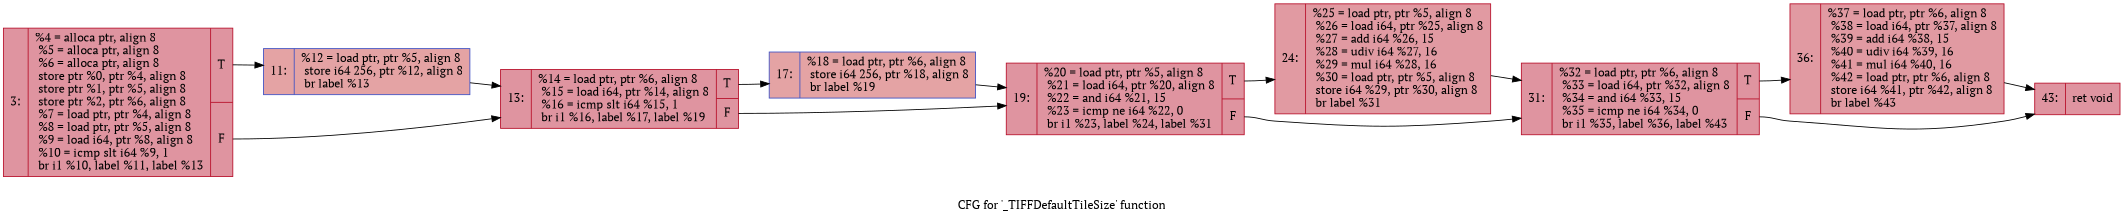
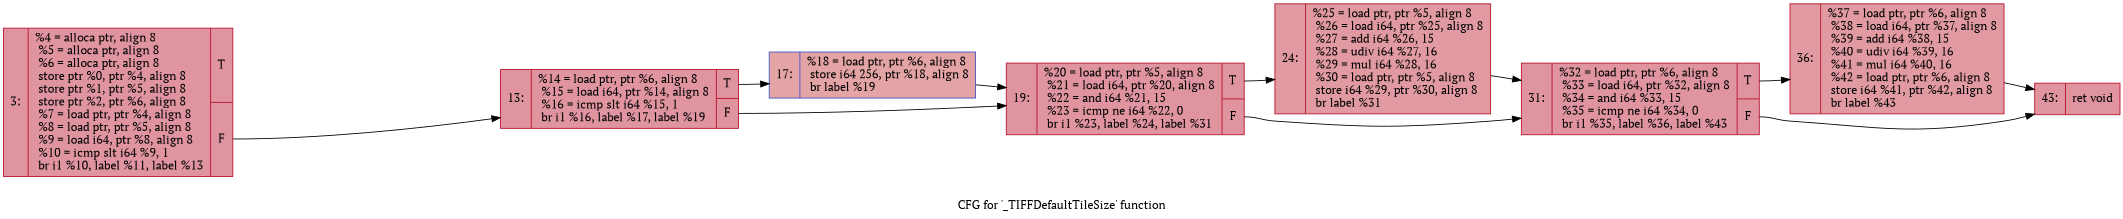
node "11:": removed
